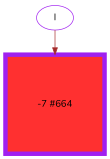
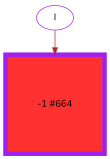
node "-7 #664": label "-7 #664" -> "-1 #664"
